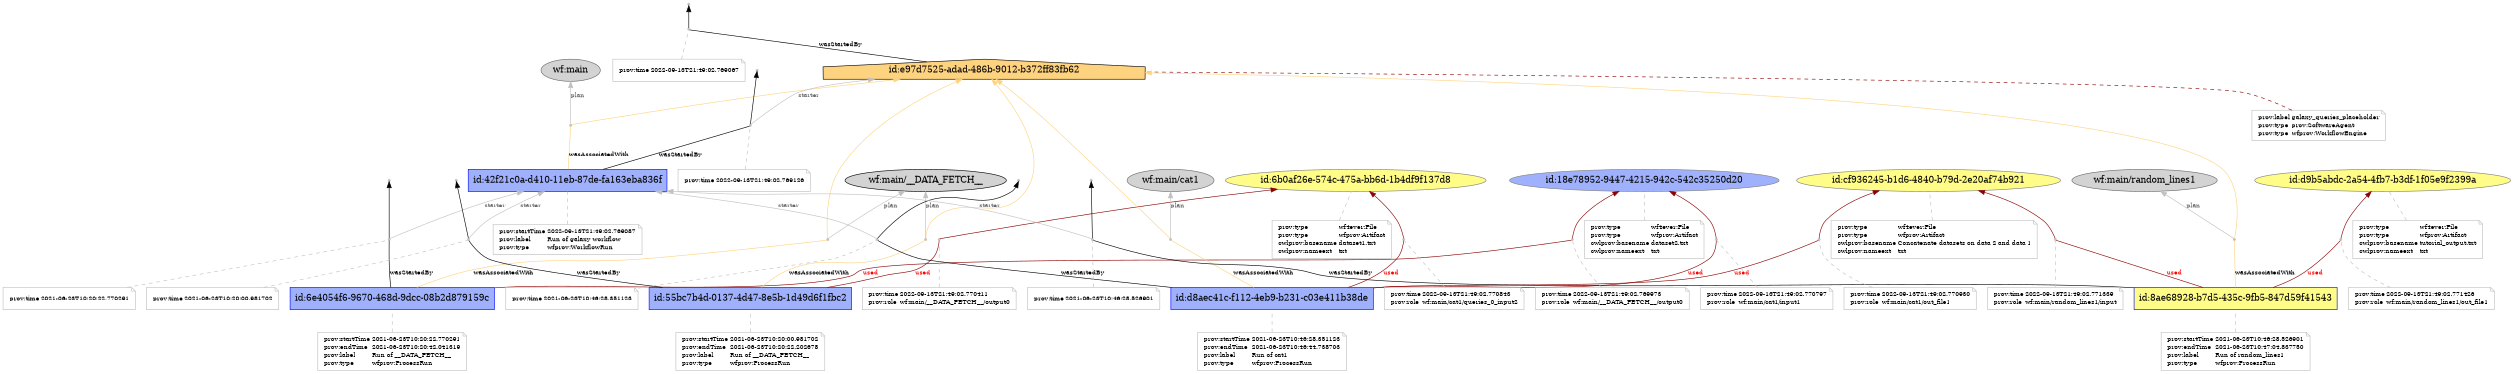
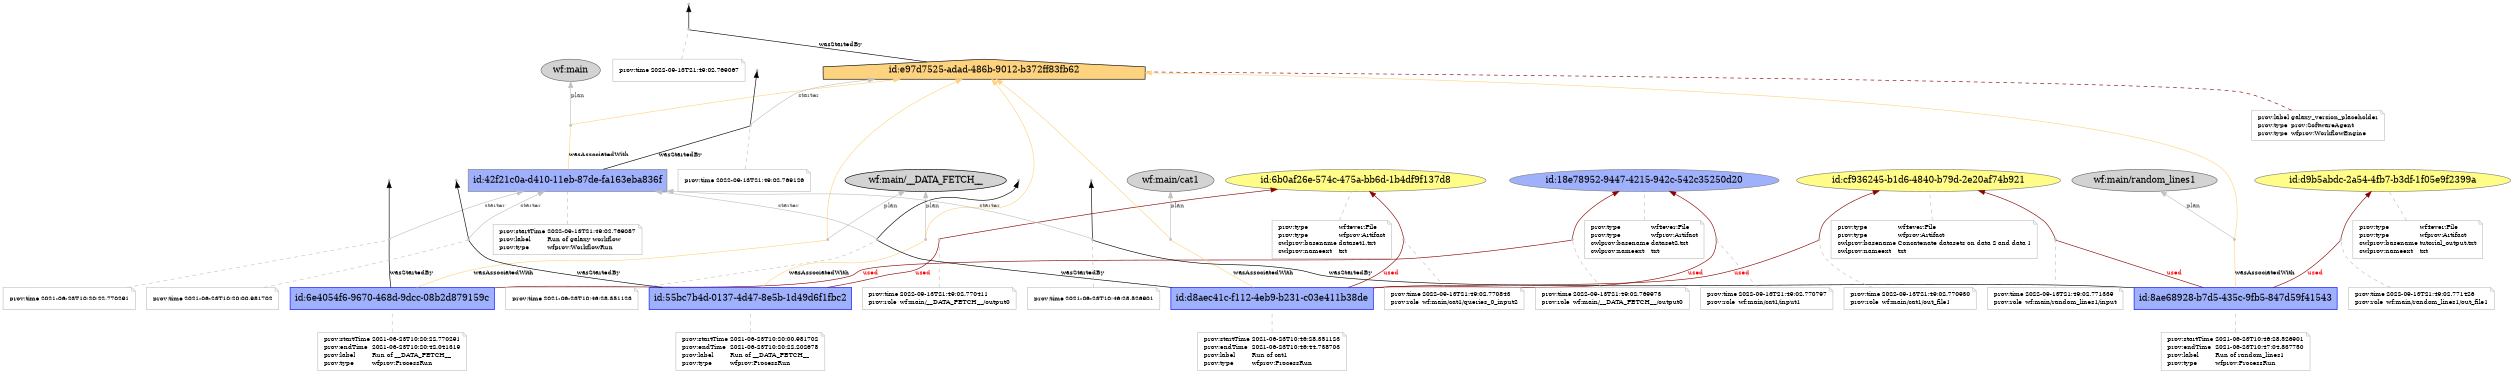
node "prov:label": text "galaxy_queries_placeholder" -> "galaxy_version_placeholder"
node "id:42f21c0a-d410-11eb-87de-fa163eba836f": color #0000ff -> #808080
node "id:8ae68928-b7d5-435c-9fb5-847d59f41543": fillcolor #fffc87 -> #9fb1fc
